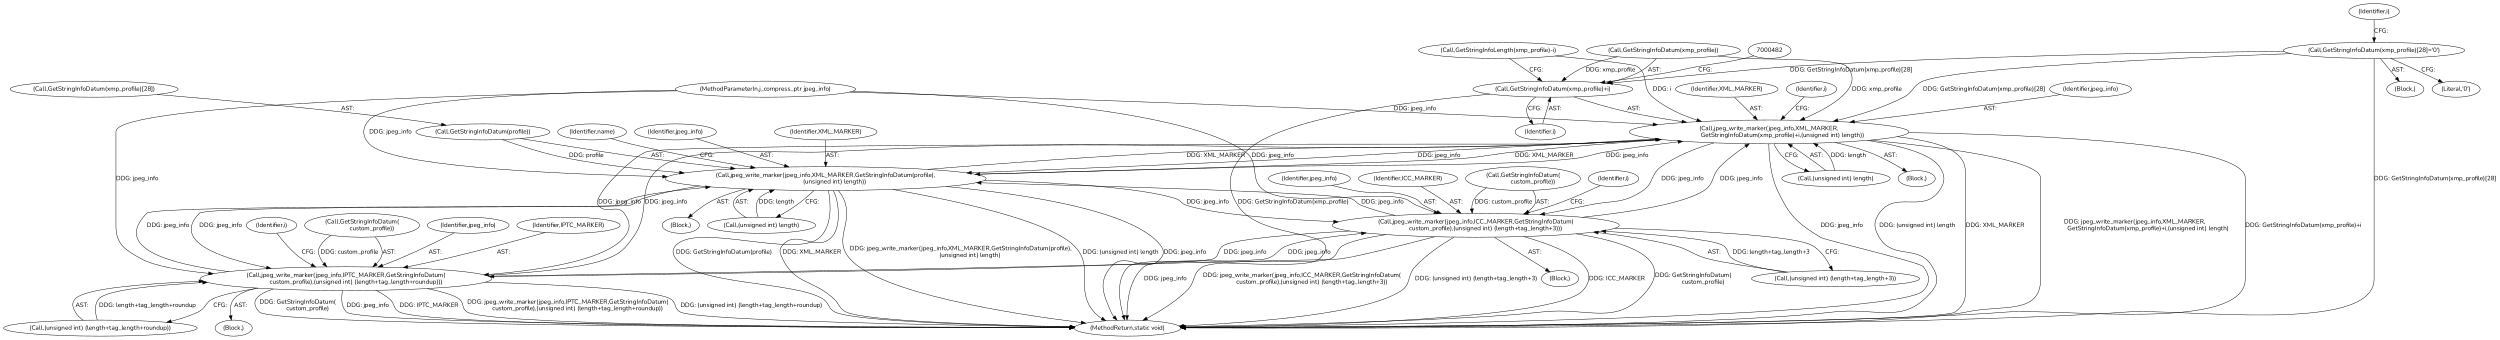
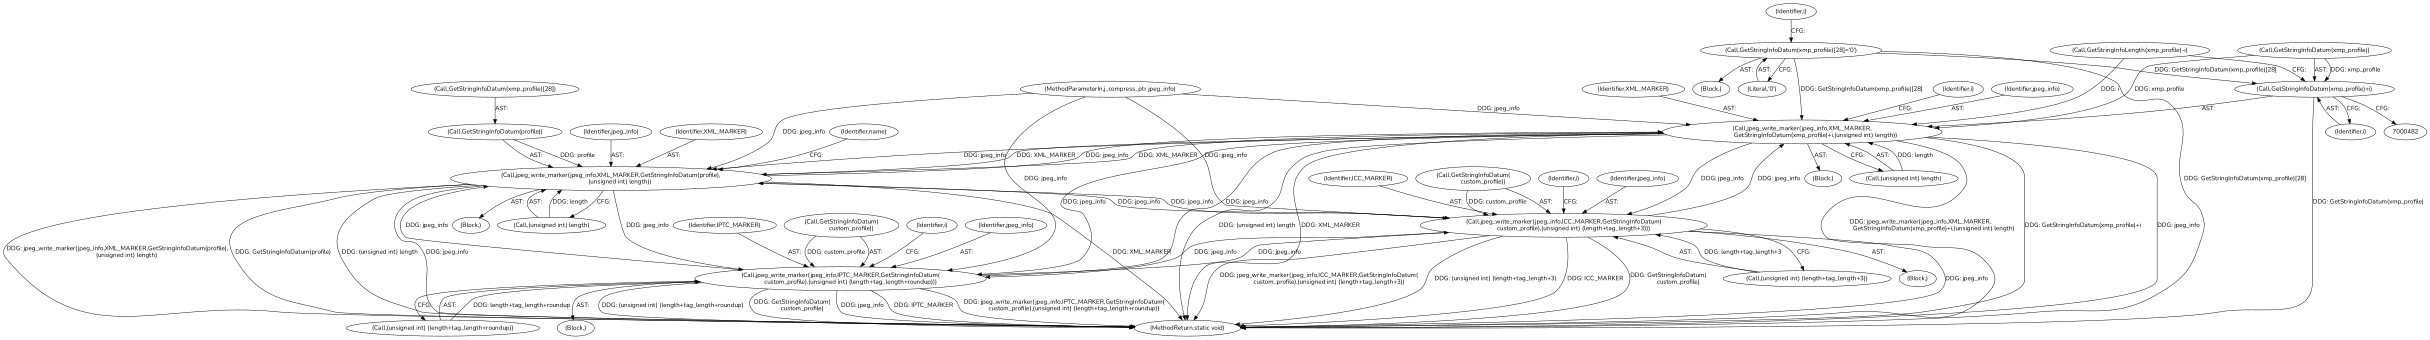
edge "7000482" -> "(Call,GetStringInfoDatum(xmp_profile)+i)": reversed
edge "(Literal,'0')" -> "(Call,GetStringInfoDatum(xmp_profile)[28]='0')": added, label "AST:"
